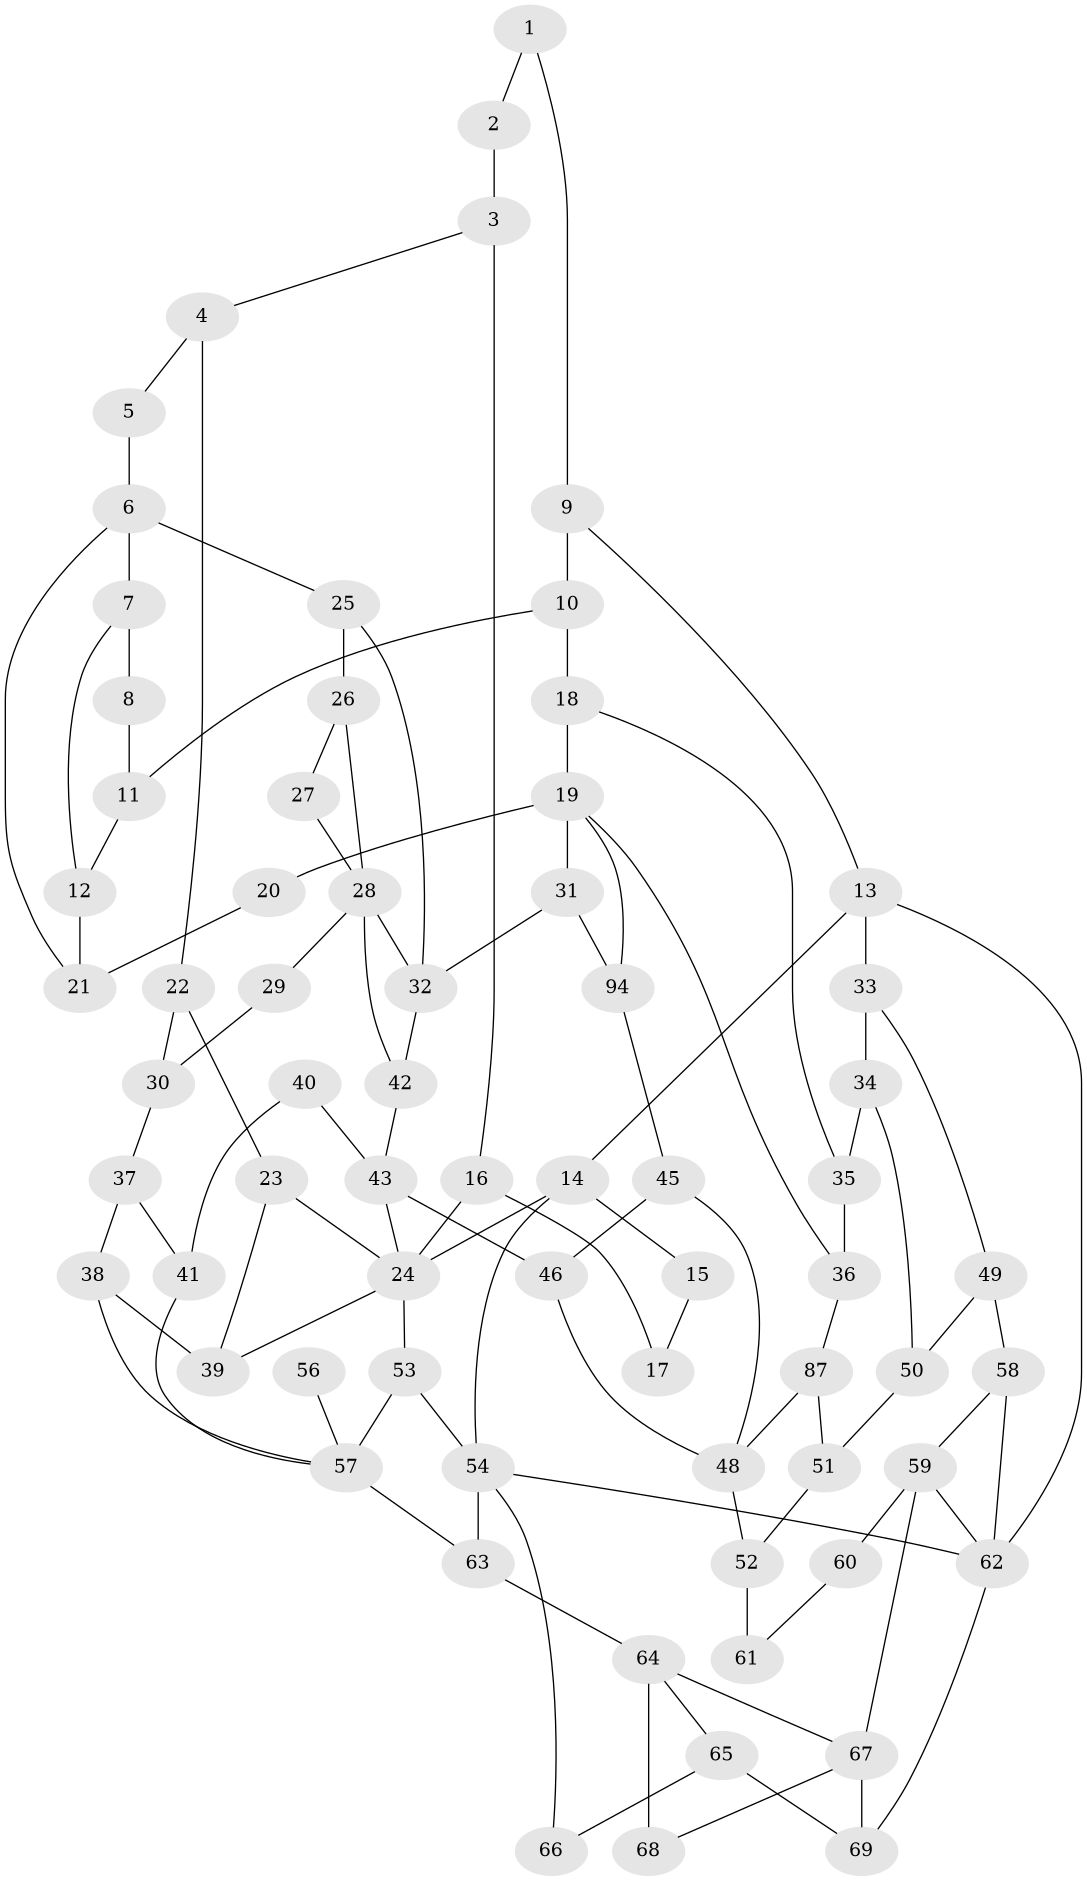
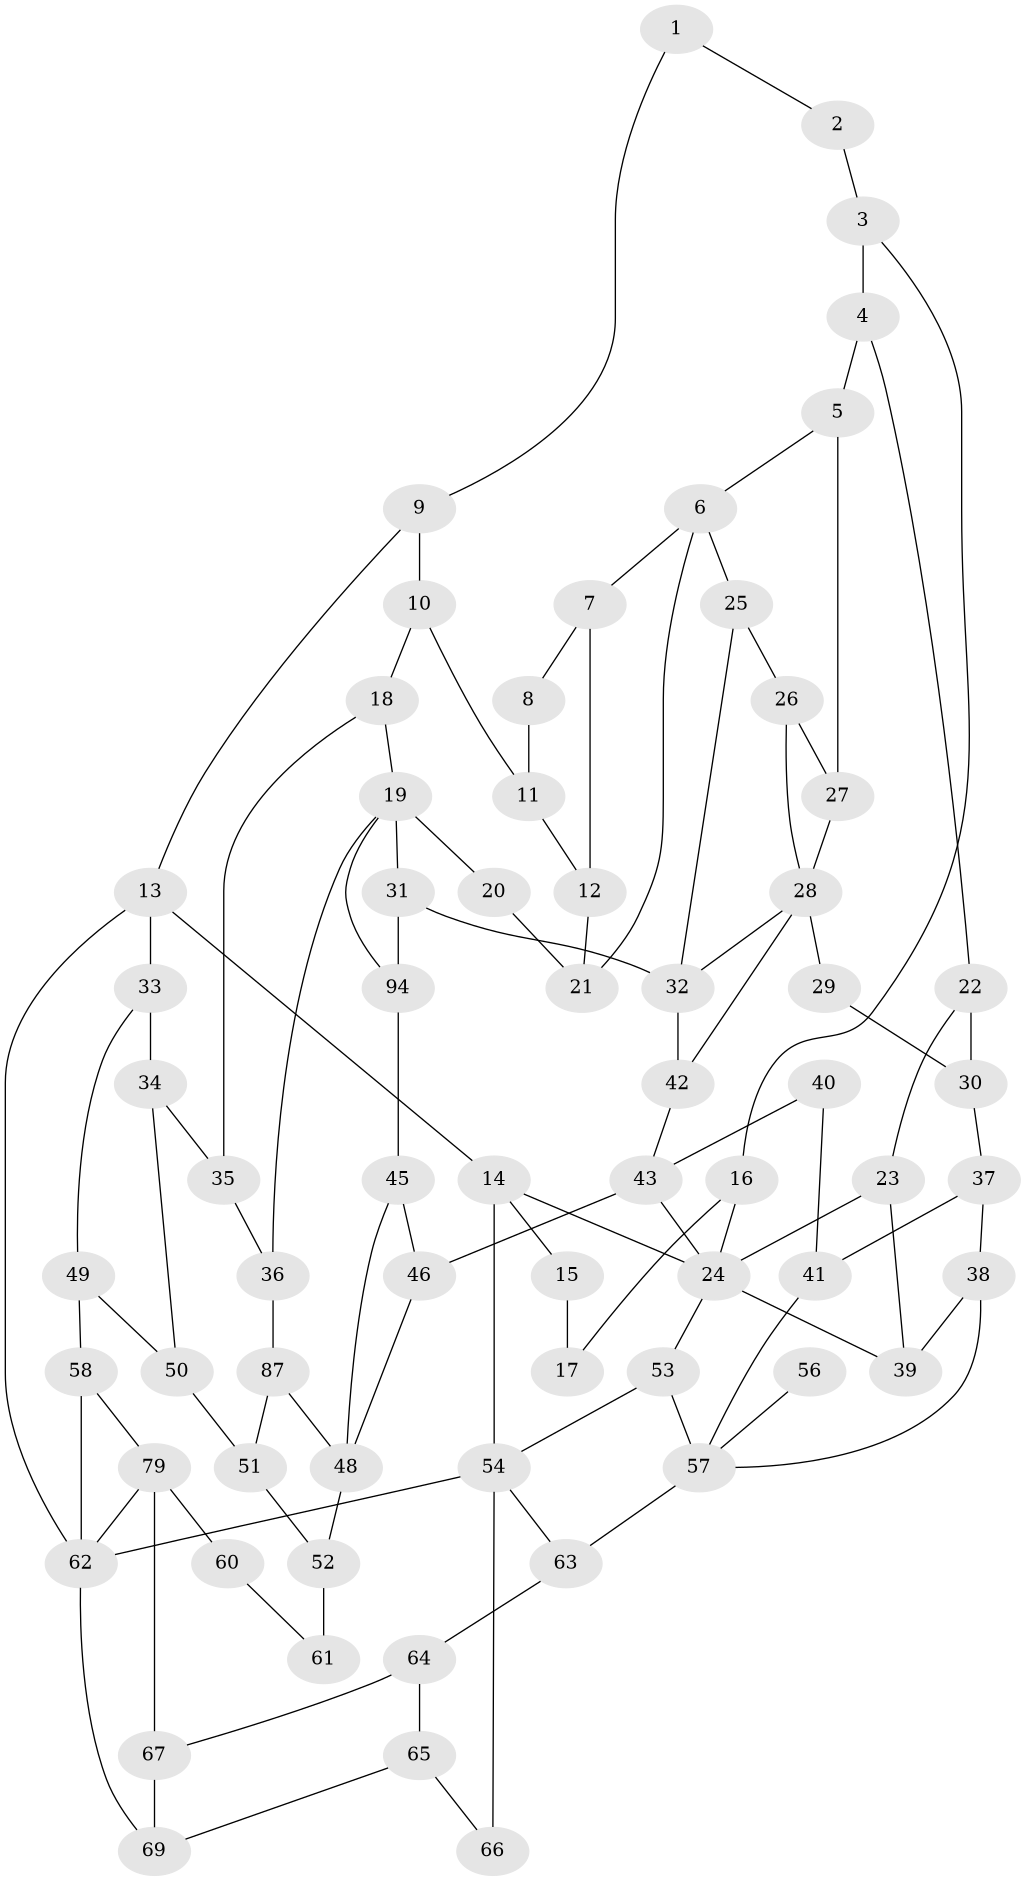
edge "5" -- "27": added
node "59": label "59" -> "79"
node "68": removed
